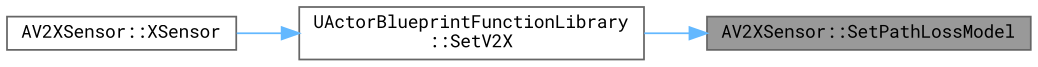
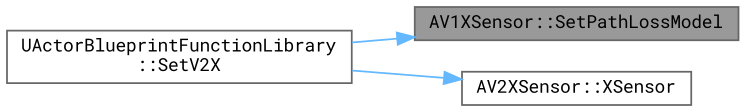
edge "AV2XSensor::XSensor" -> "UActorBlueprintFunctionLibrary ::SetV2X": reversed
node "AV2XSensor::SetPathLossModel": label "AV2XSensor::SetPathLossModel" -> "AV1XSensor::SetPathLossModel"
